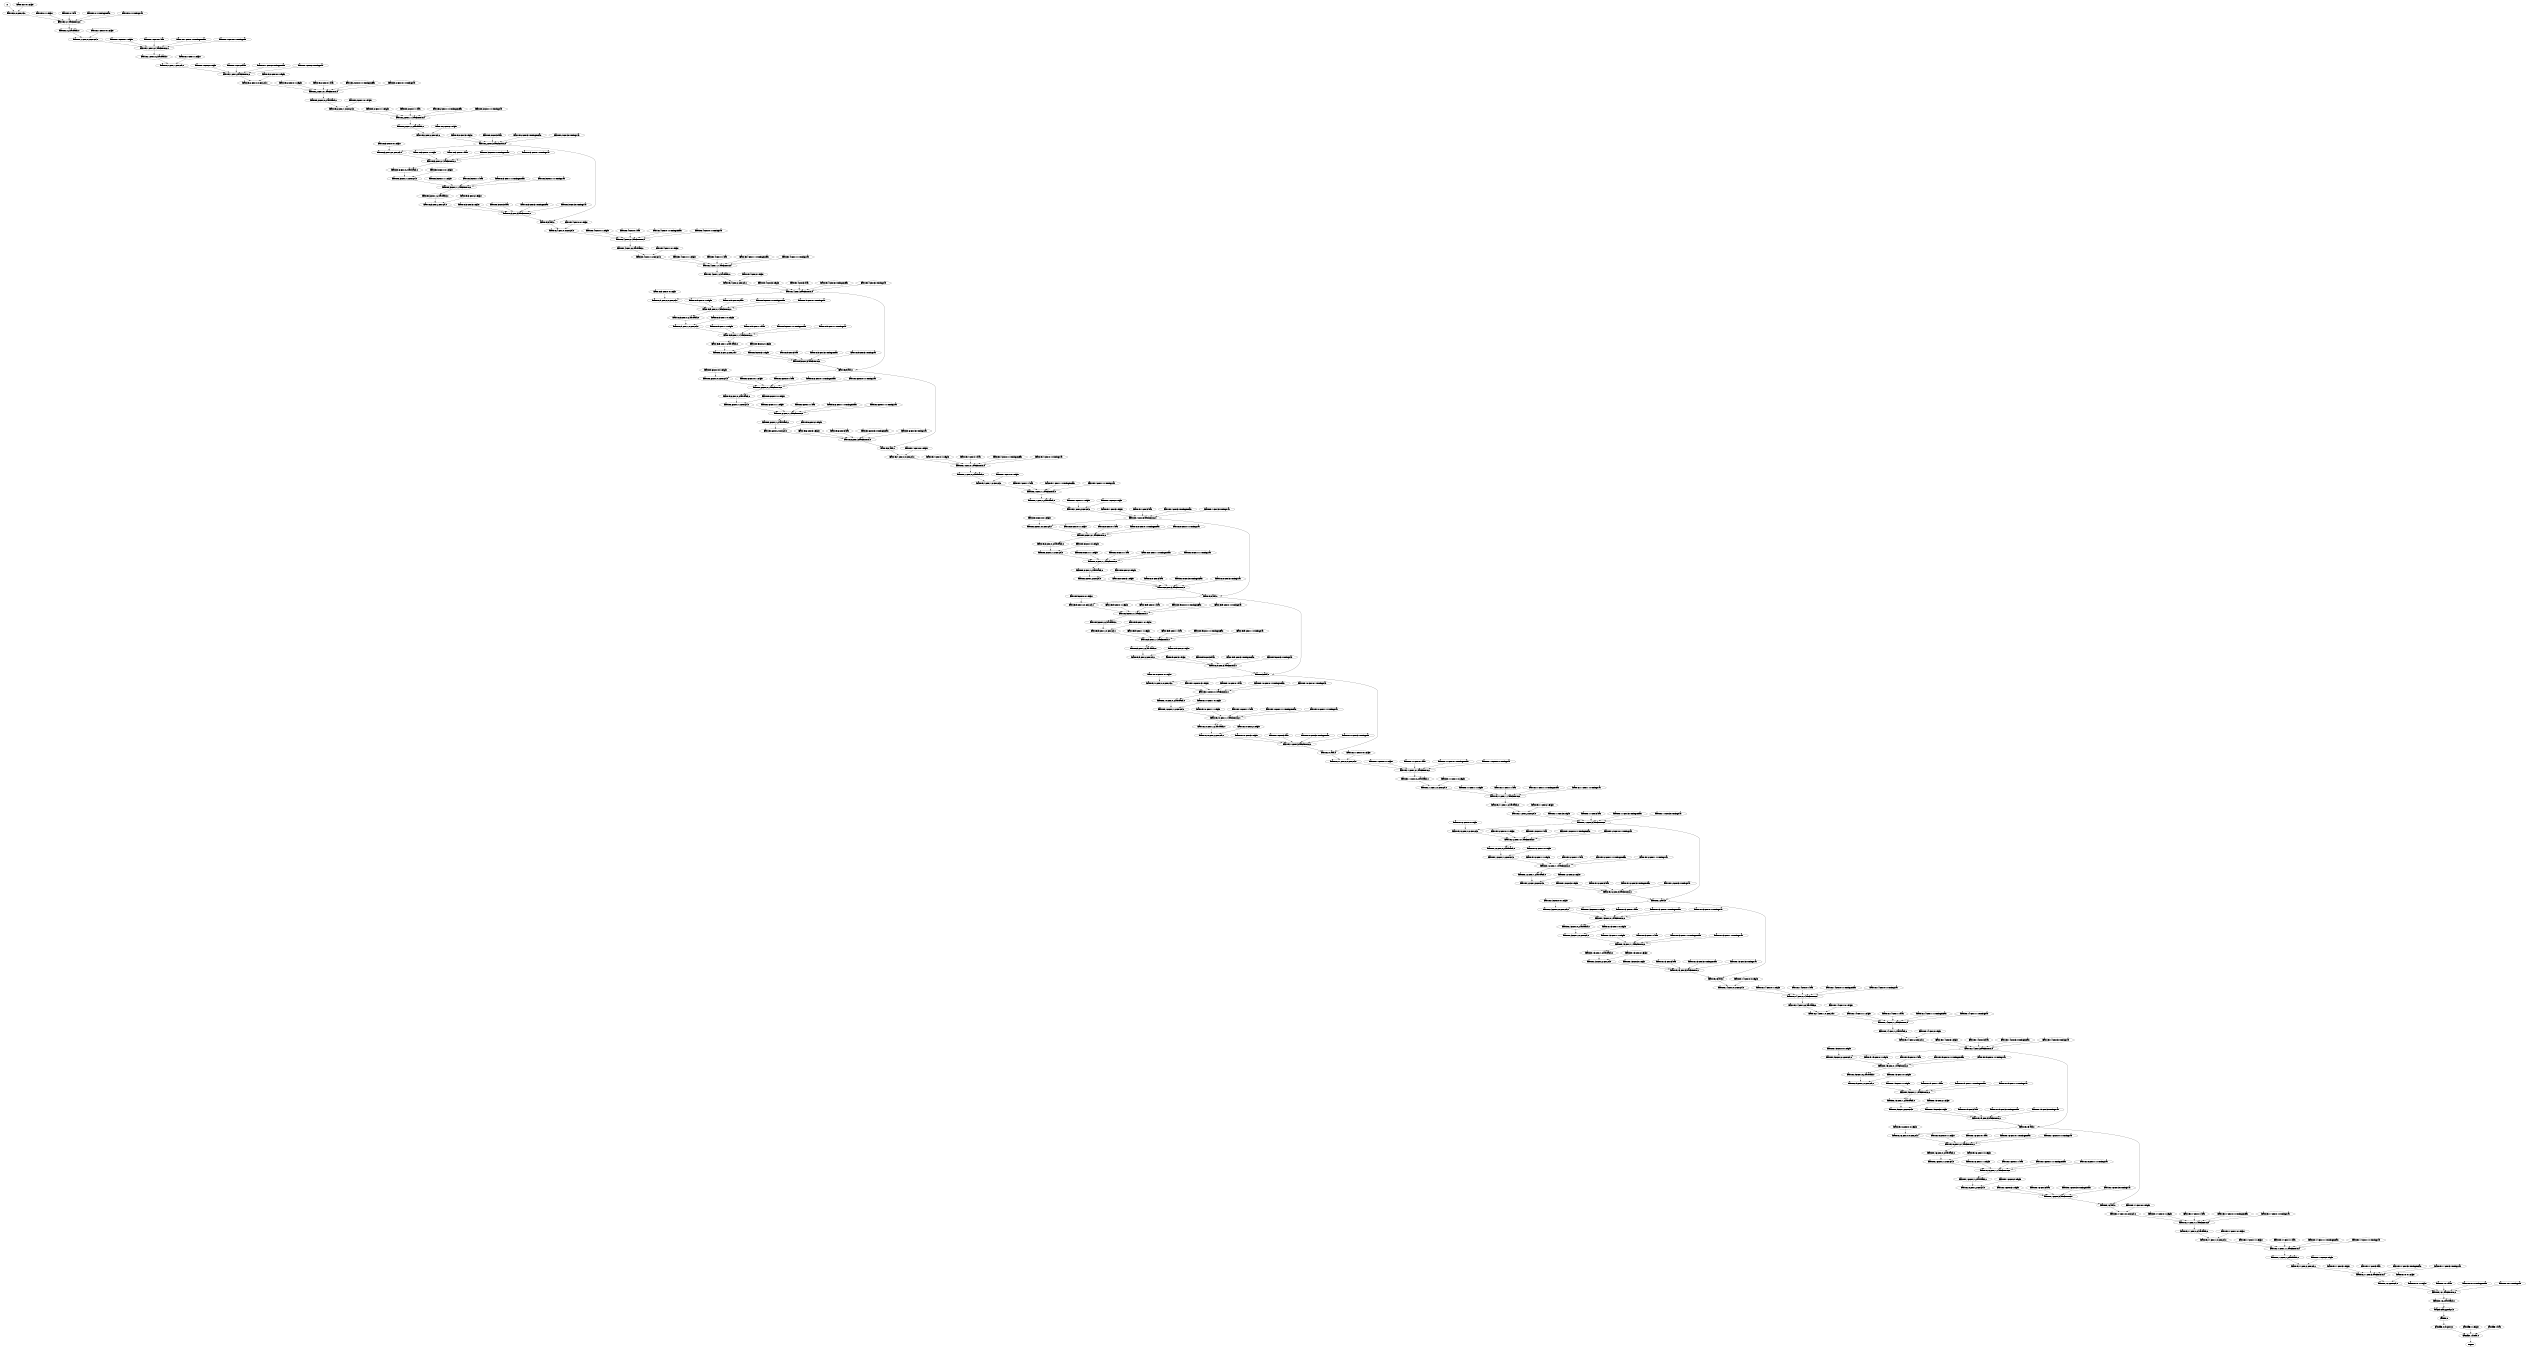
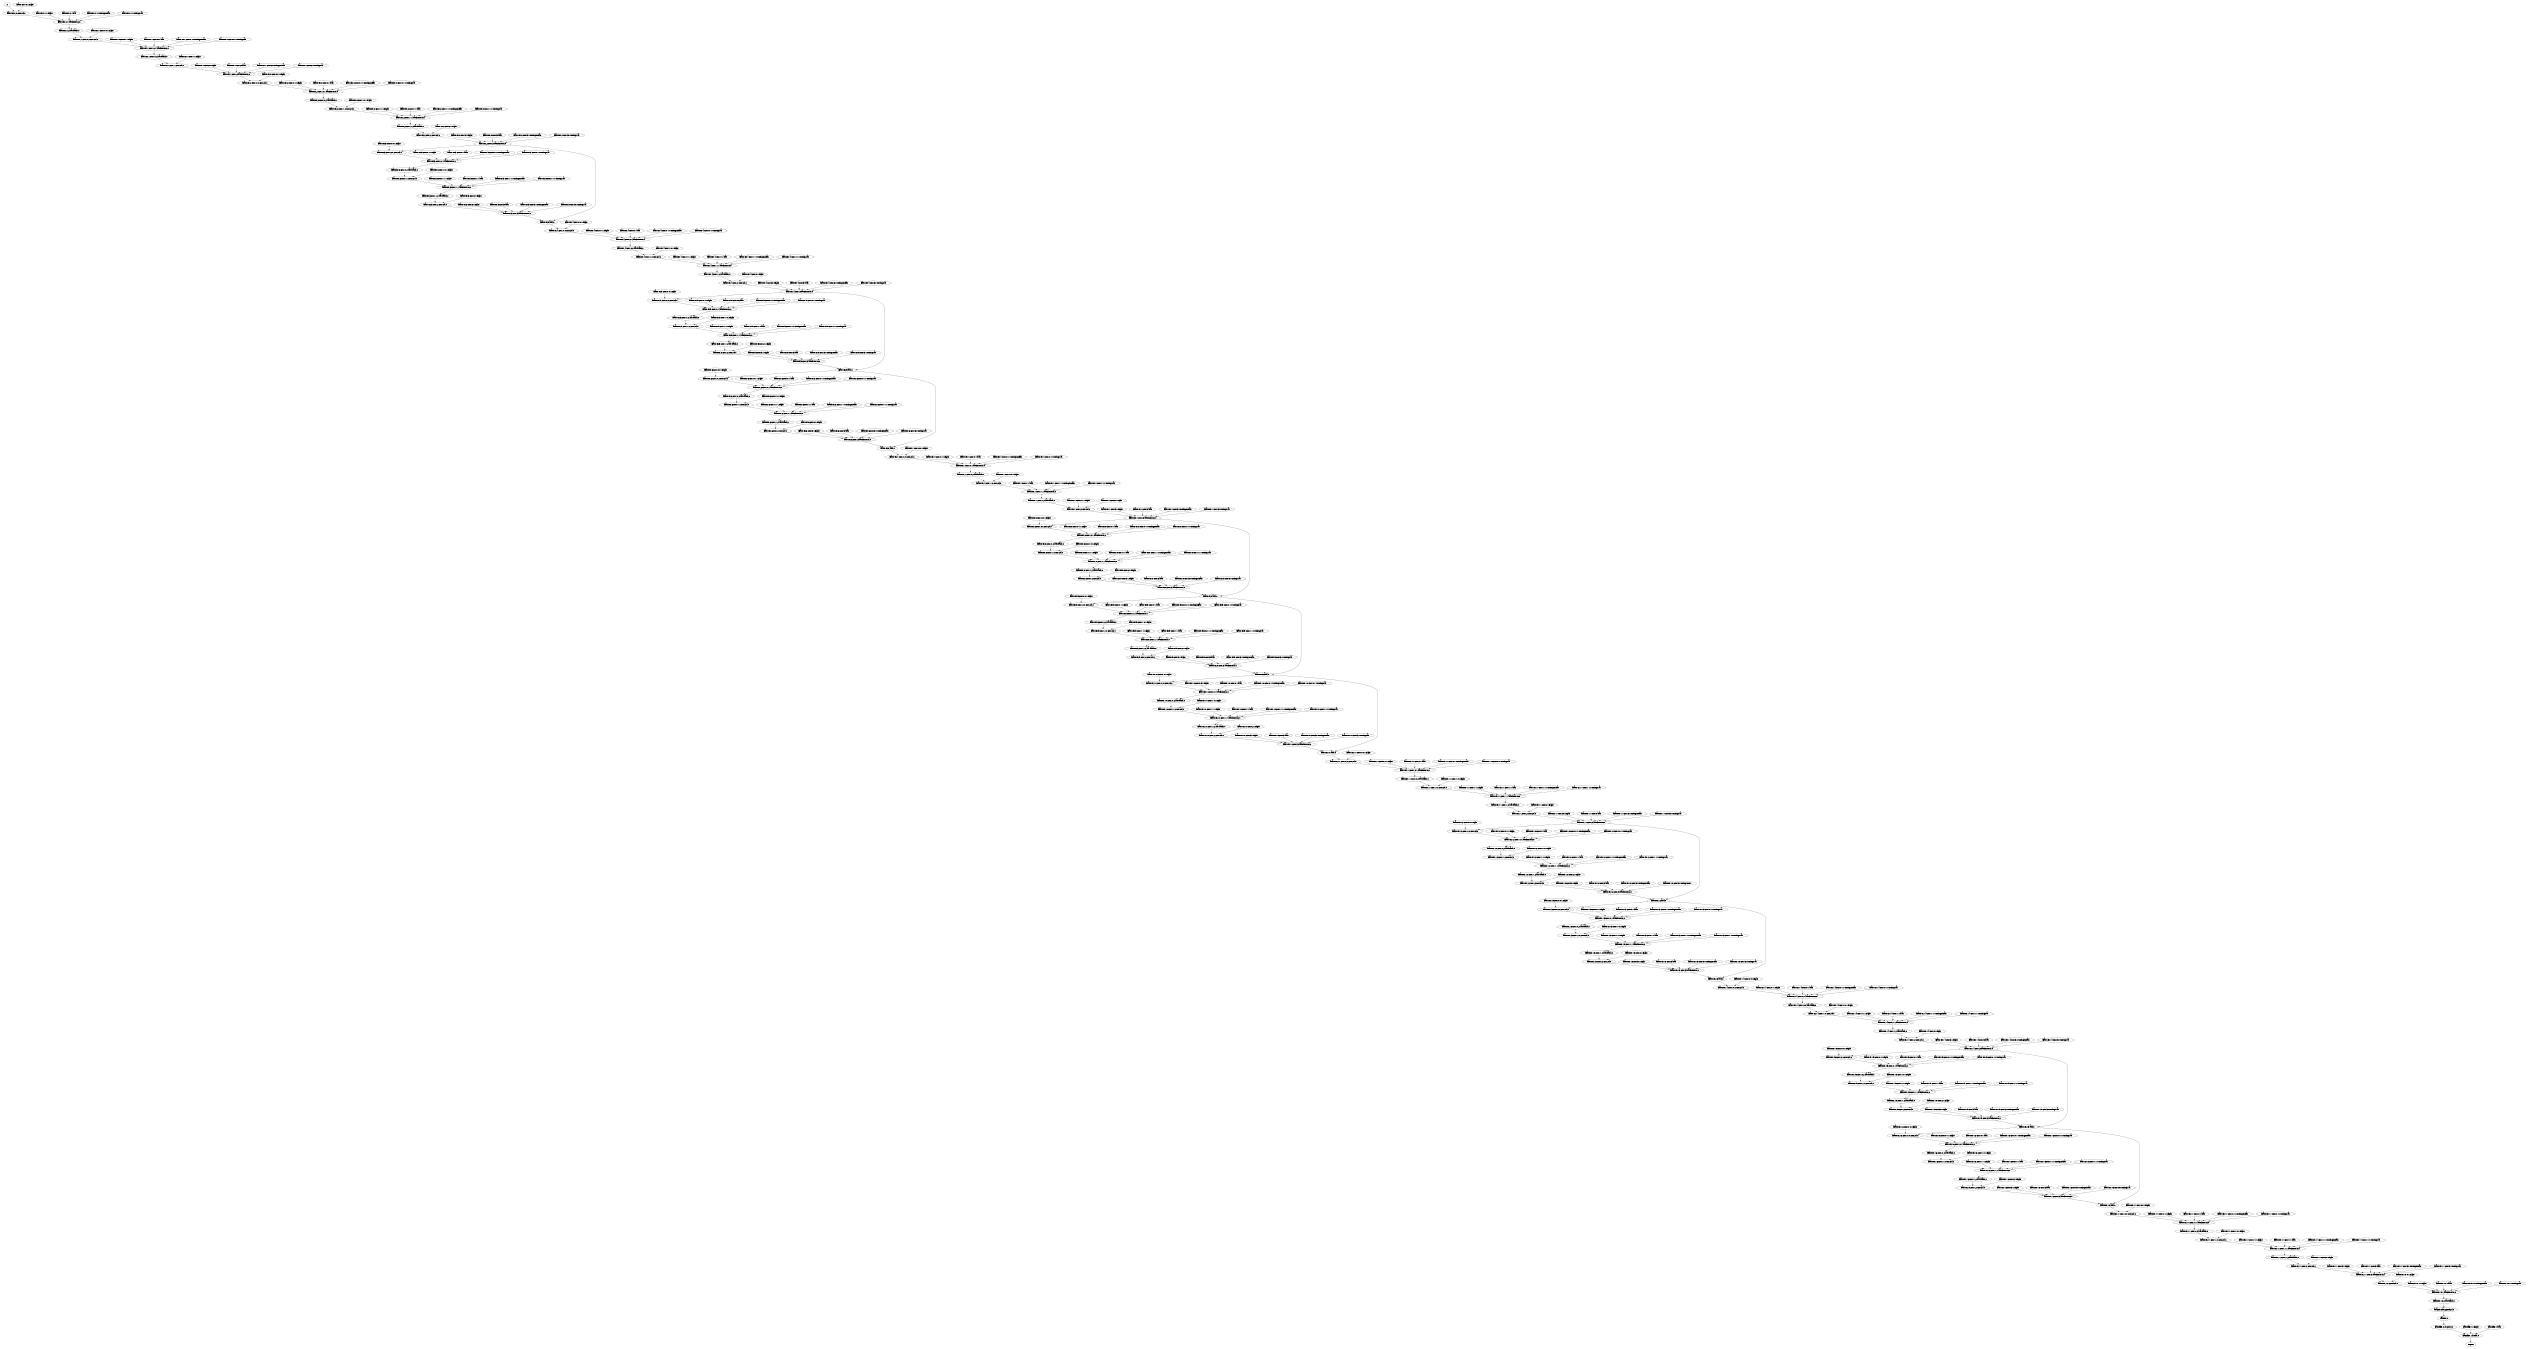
node "features.12.conv.3.running_var": label "features.12.conv.3.running_var" -> "features.12.conv.3.running_conv"
